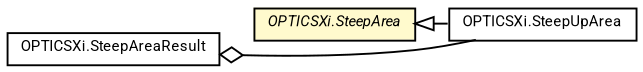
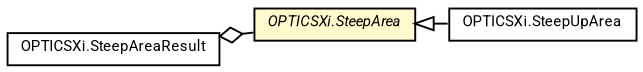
edge "OPTICSXi.SteepUpArea" -> "OPTICSXi.SteepAreaResult": now "OPTICSXi.SteepArea" -> "OPTICSXi.SteepAreaResult"
